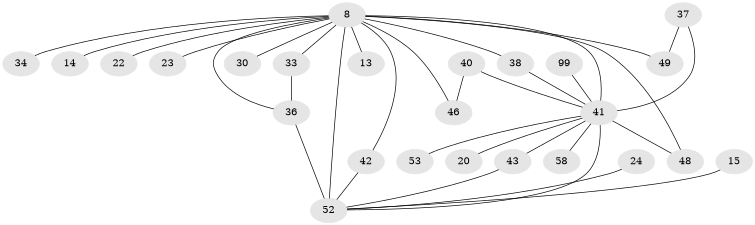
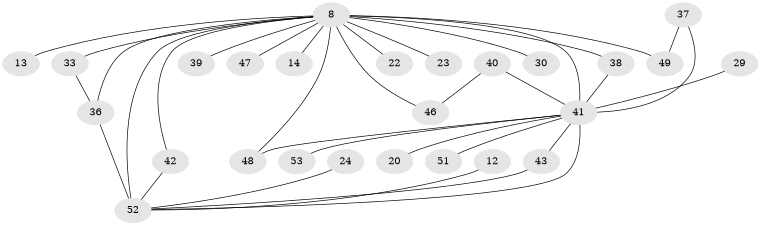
node "34": label "34" -> "39"
node "47": added
node "99": label "99" -> "29"
node "58": label "58" -> "51"
node "15": label "15" -> "12"
